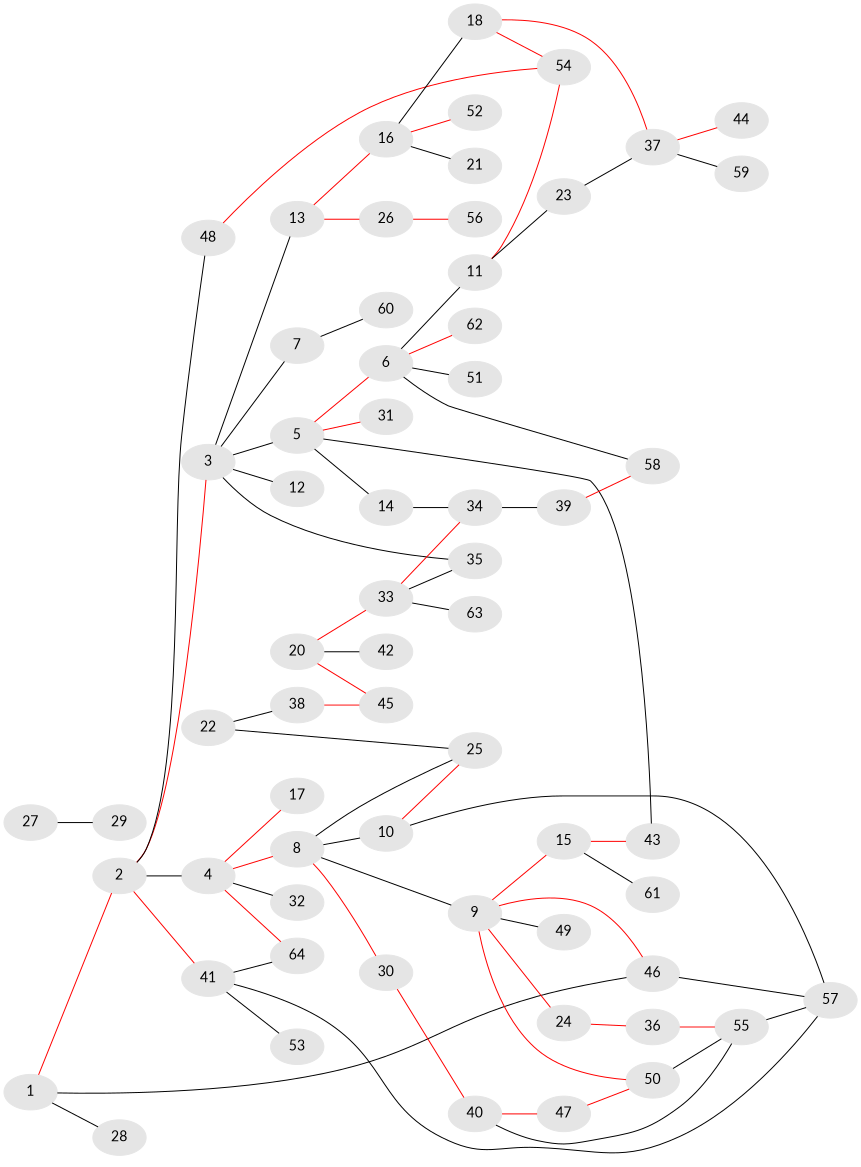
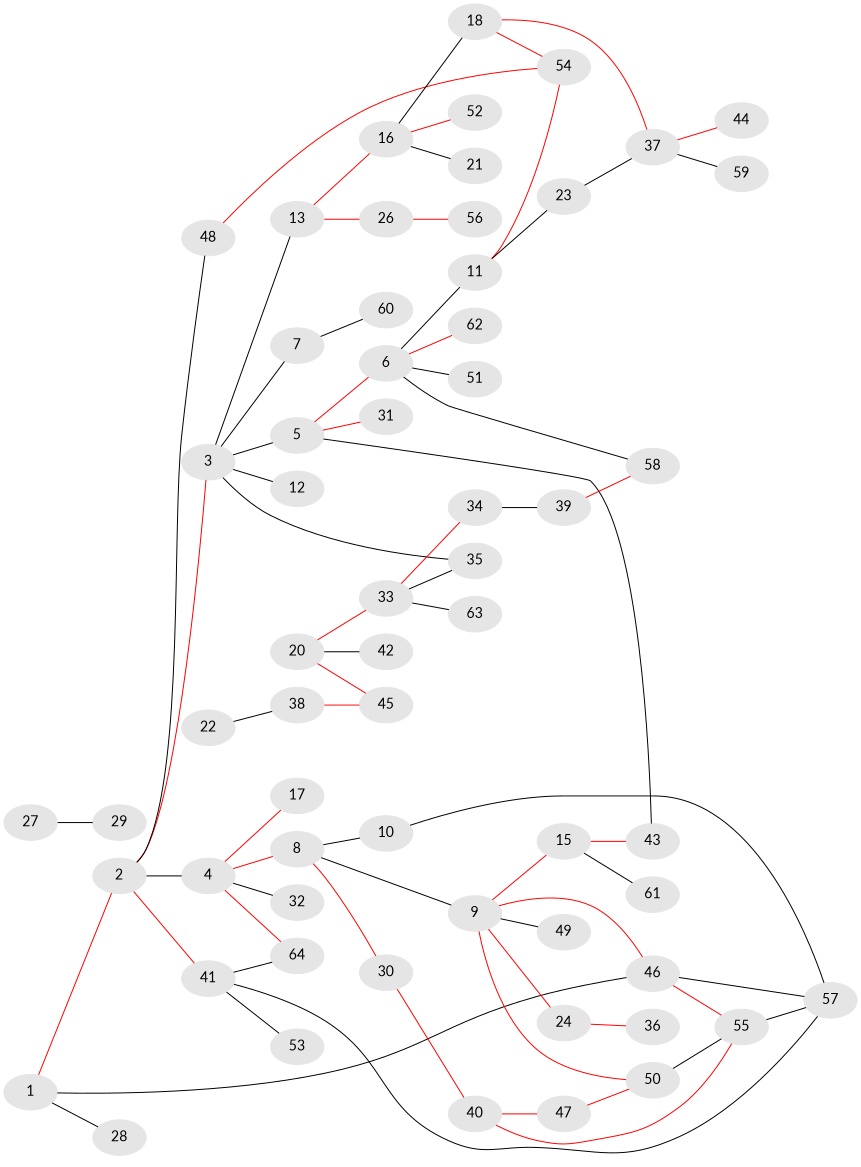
node "14": removed
node "25": removed
edge "36" -- "55": now "46" -- "55"
edge "55" -- "40": color black -> red
